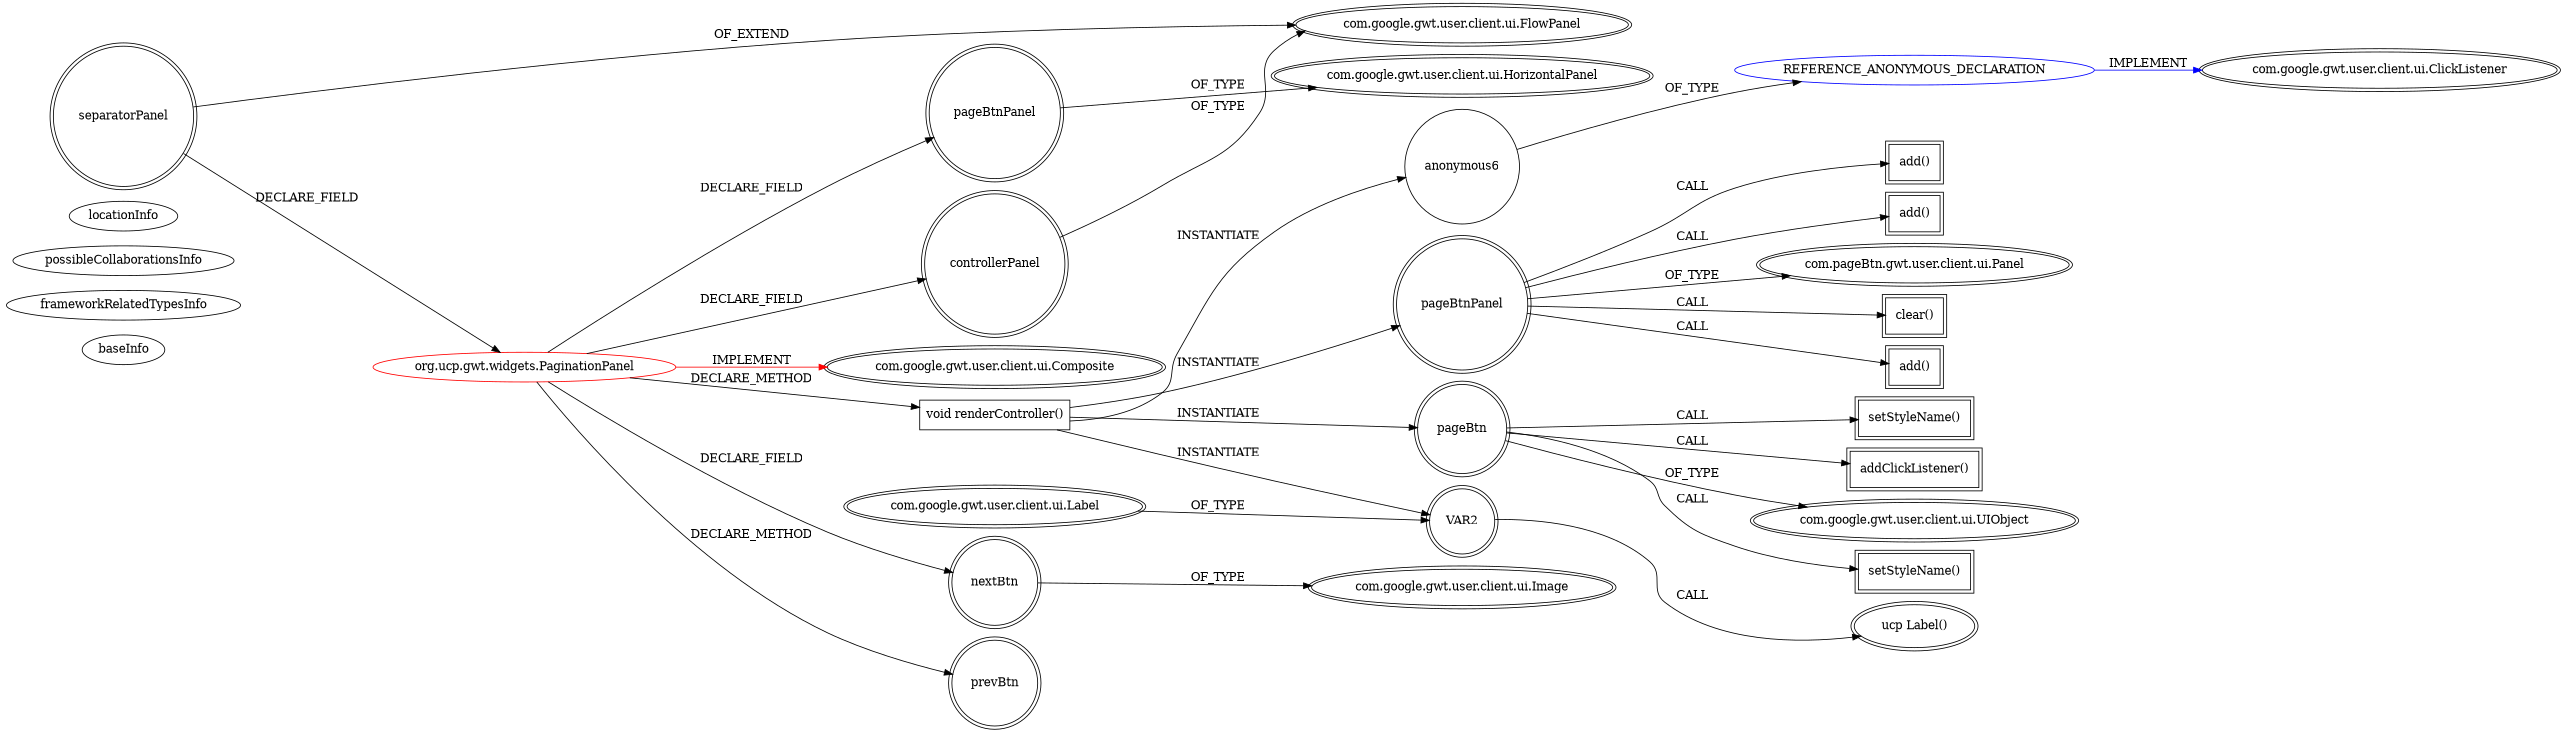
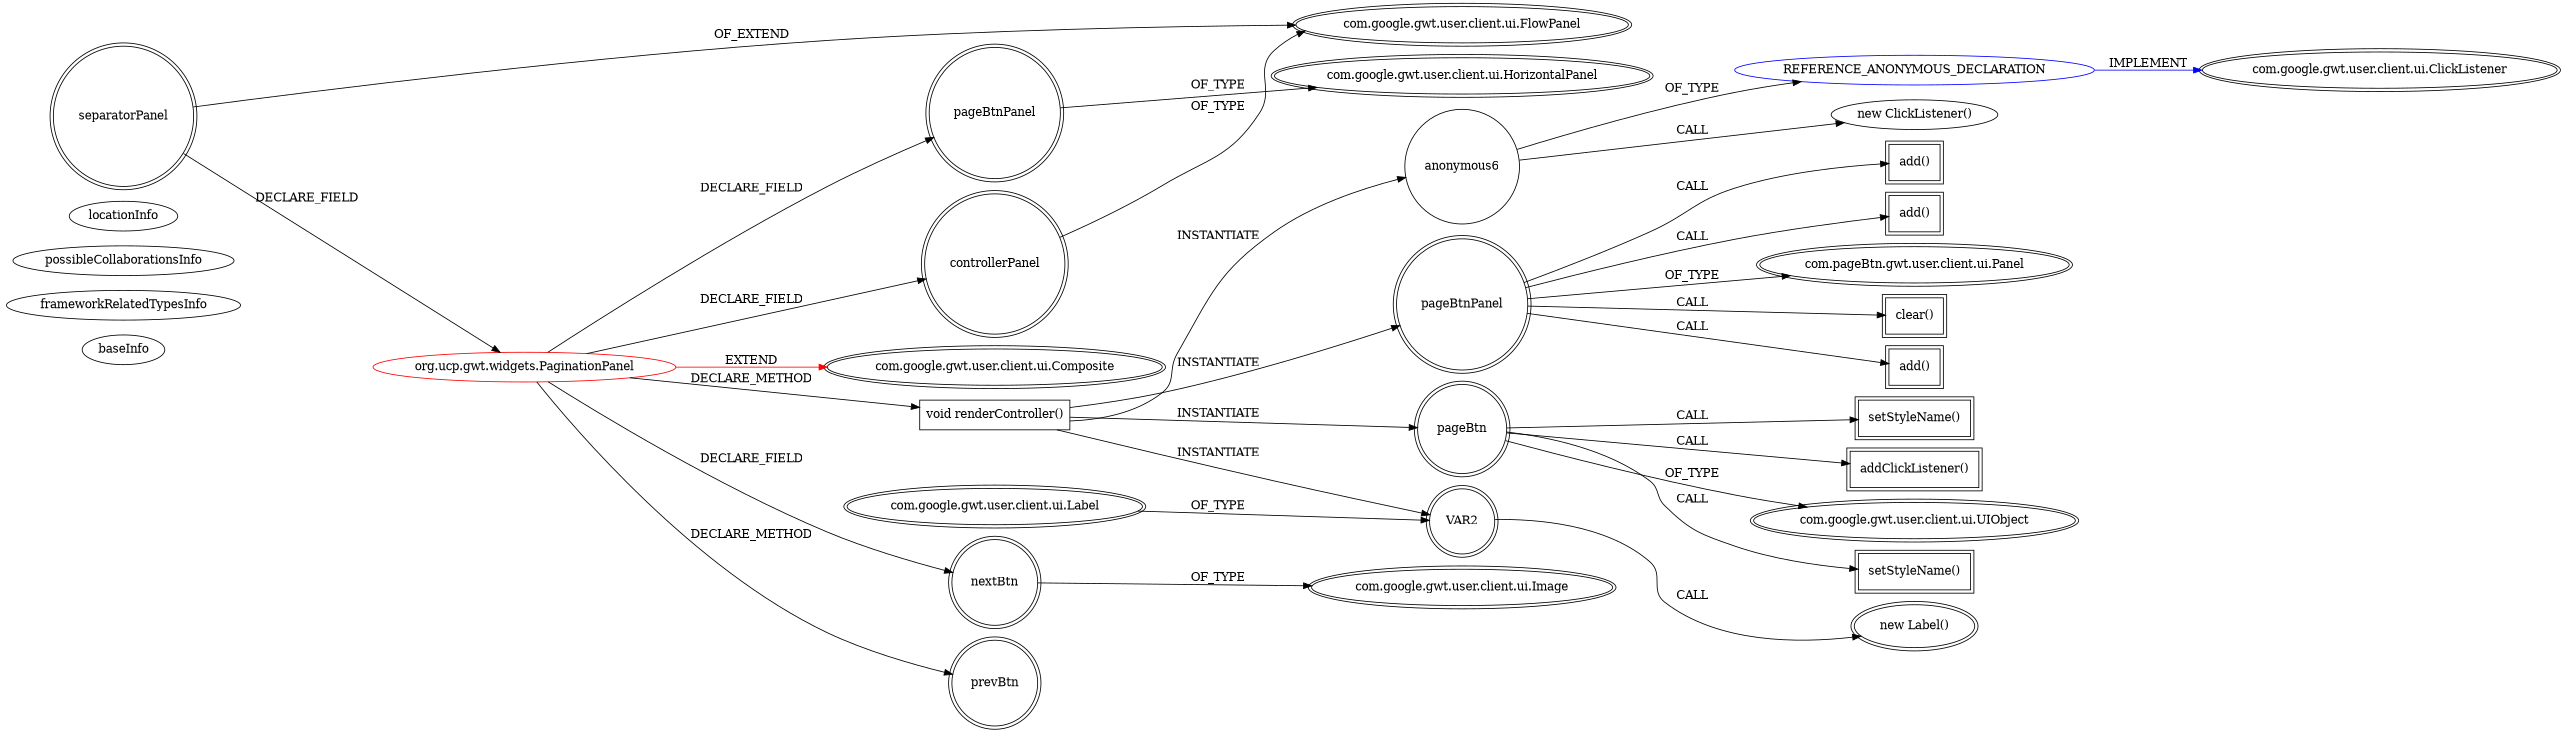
node "new ClickListener()": added
edge "org.ucp.gwt.widgets.PaginationPanel" -> "com.google.gwt.user.client.ui.Composite": label "IMPLEMENT" -> "EXTEND"
node "ucp Label()": label "ucp Label()" -> "new Label()"
